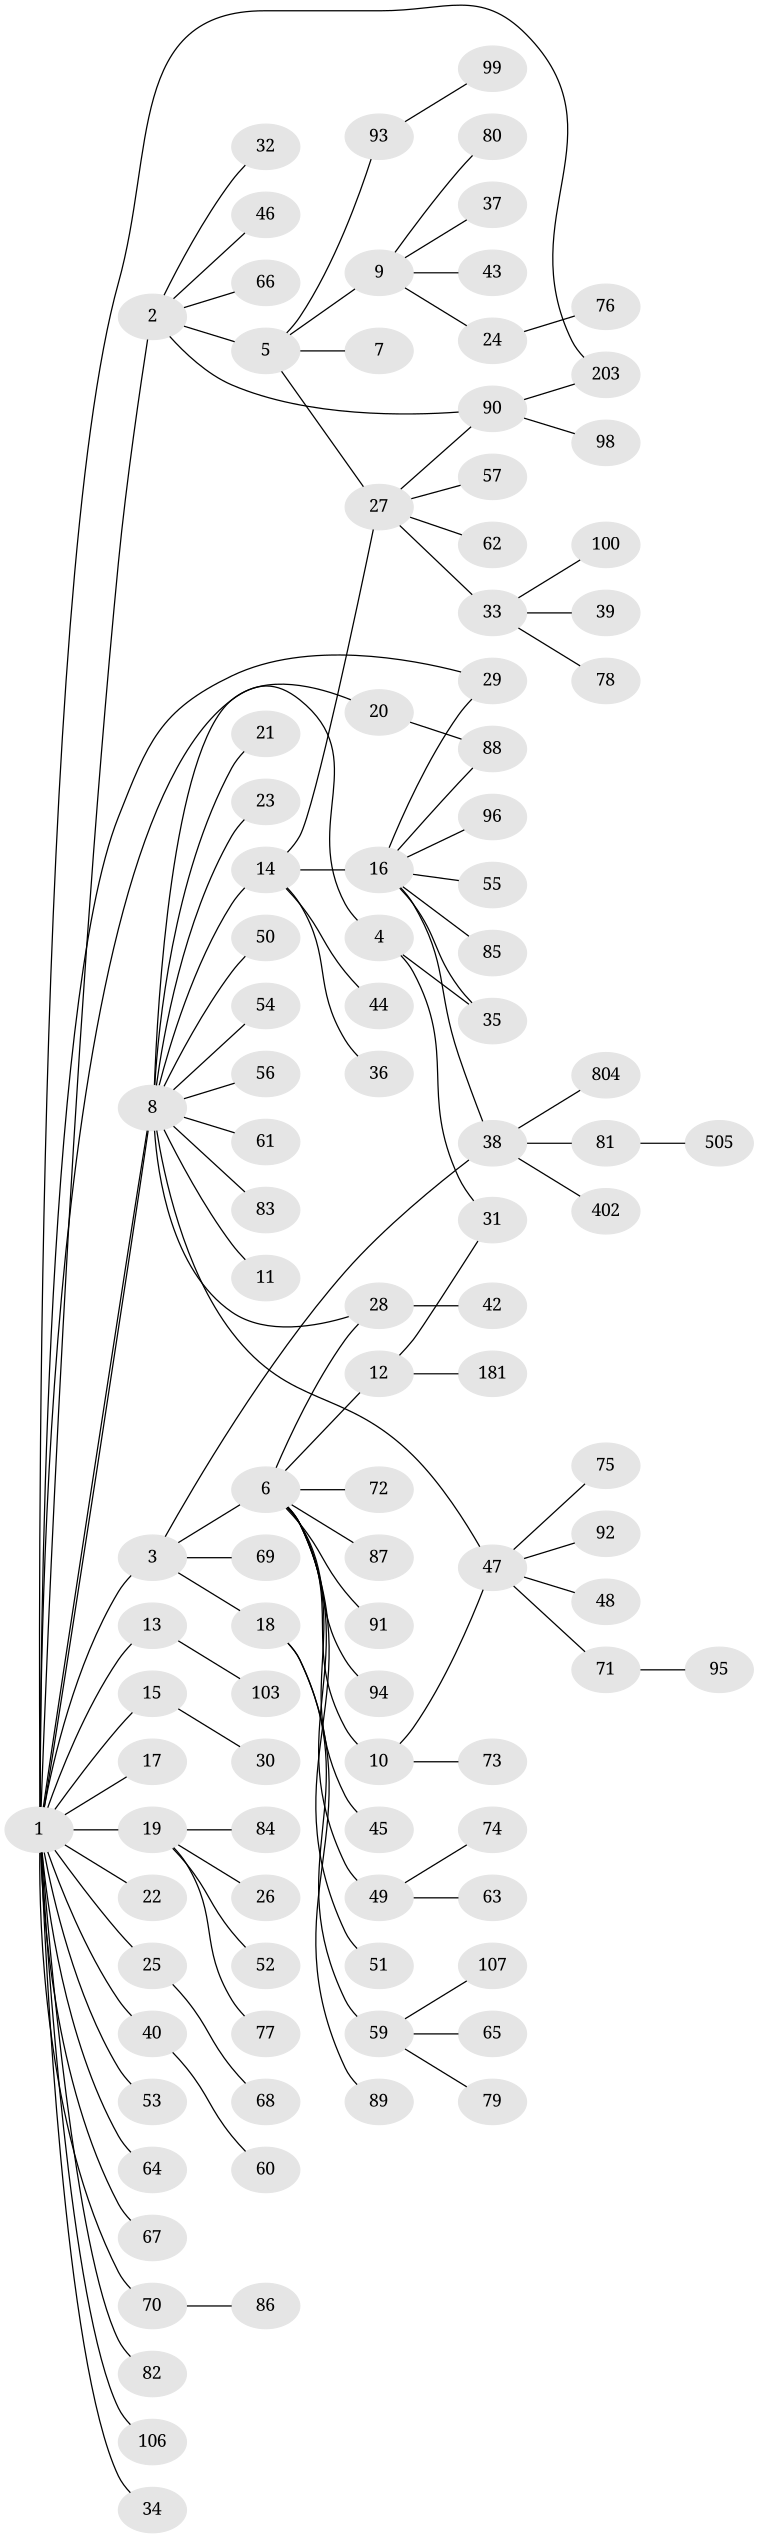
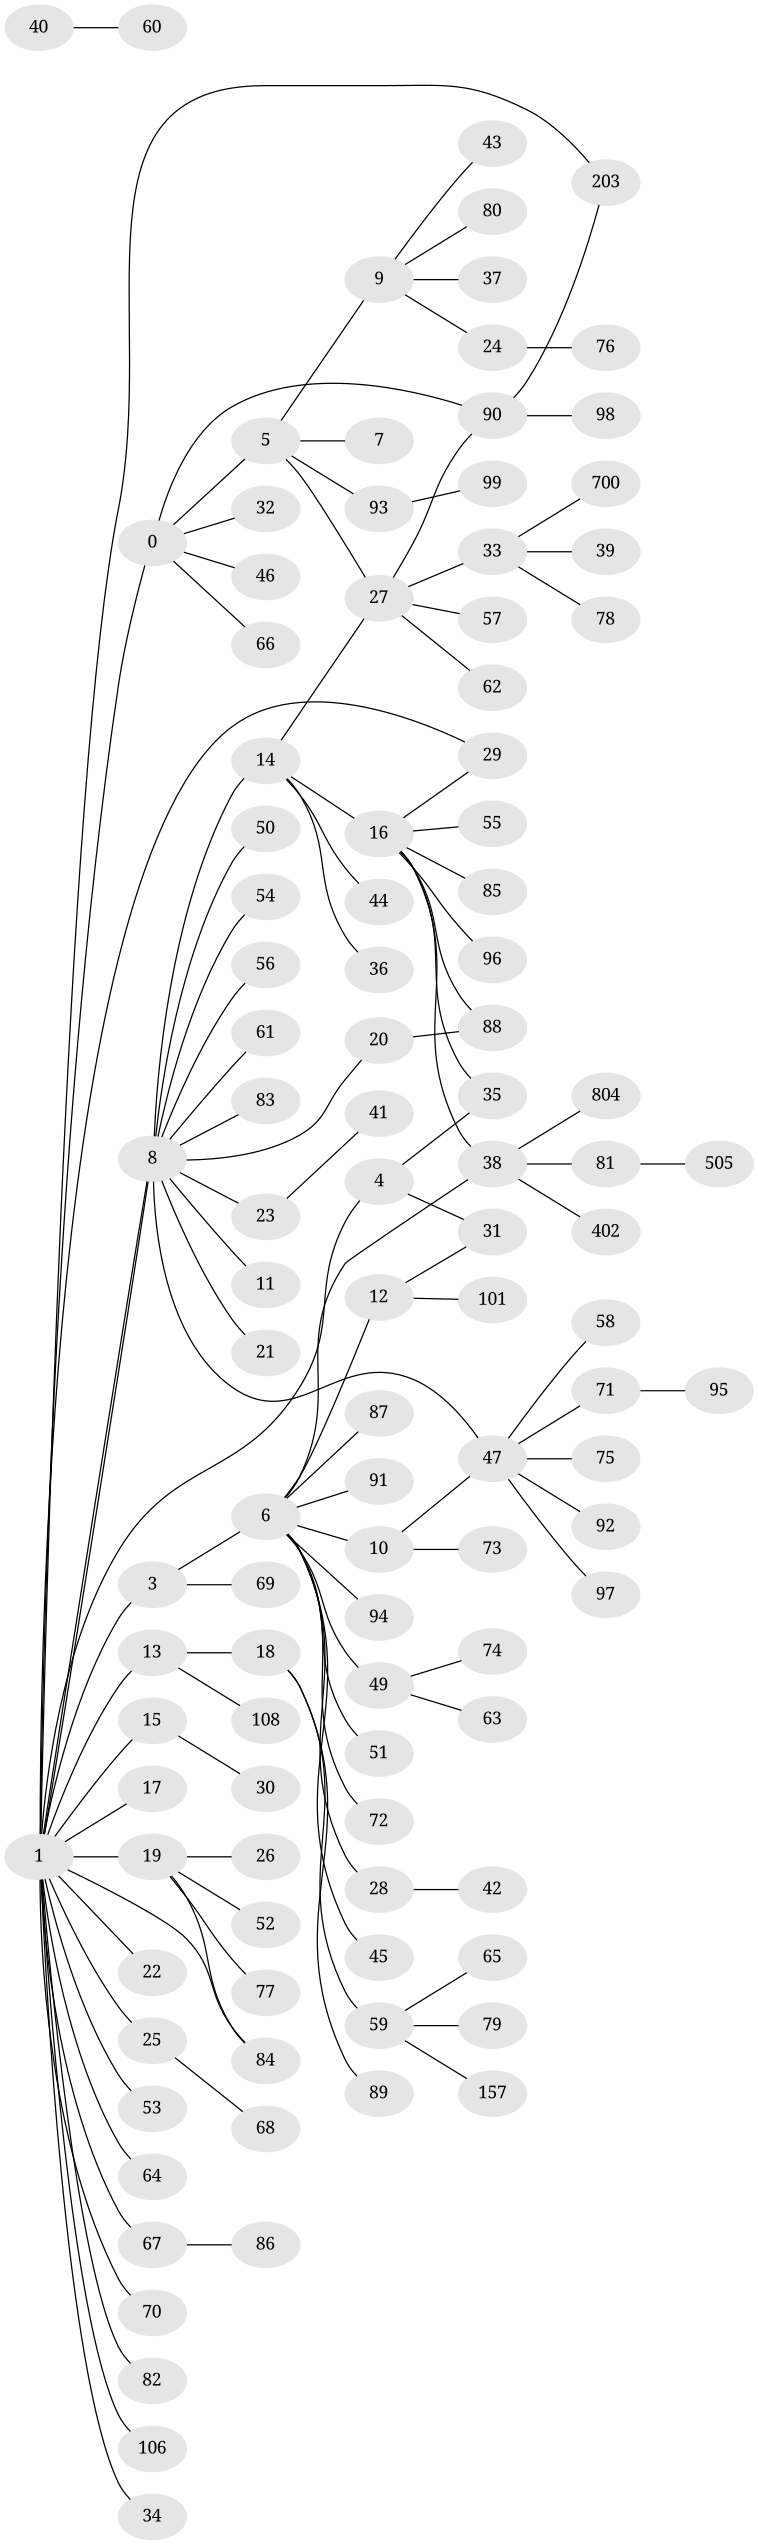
node "2": label "2" -> "0"
node "100": label "100" -> "700"
node "41": added
edge "8" -- "28": removed
edge "38" -- "3": now "38" -- "6"
node "181": label "181" -> "101"
edge "3" -- "18": now "13" -- "18"
node "97": added
node "48": label "48" -> "58"
node "103": label "103" -> "108"
edge "1" -- "40": now "1" -- "84"
node "107": label "107" -> "157"
edge "70" -- "86": now "67" -- "86"
